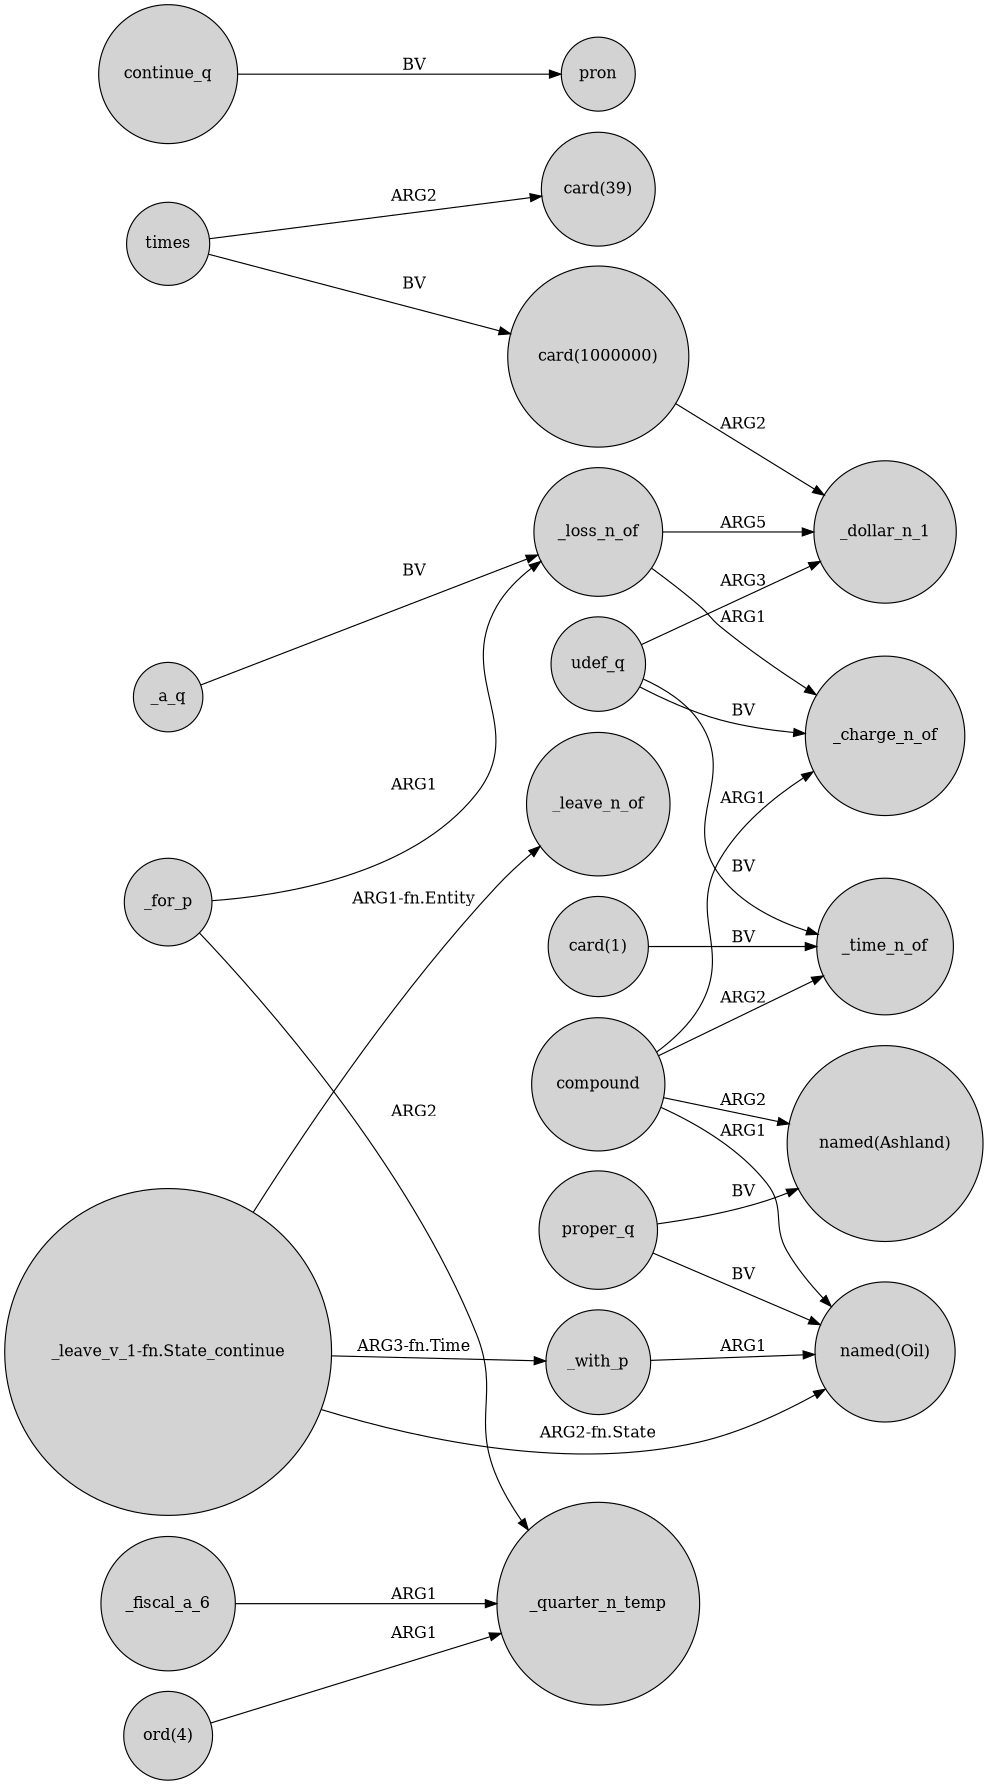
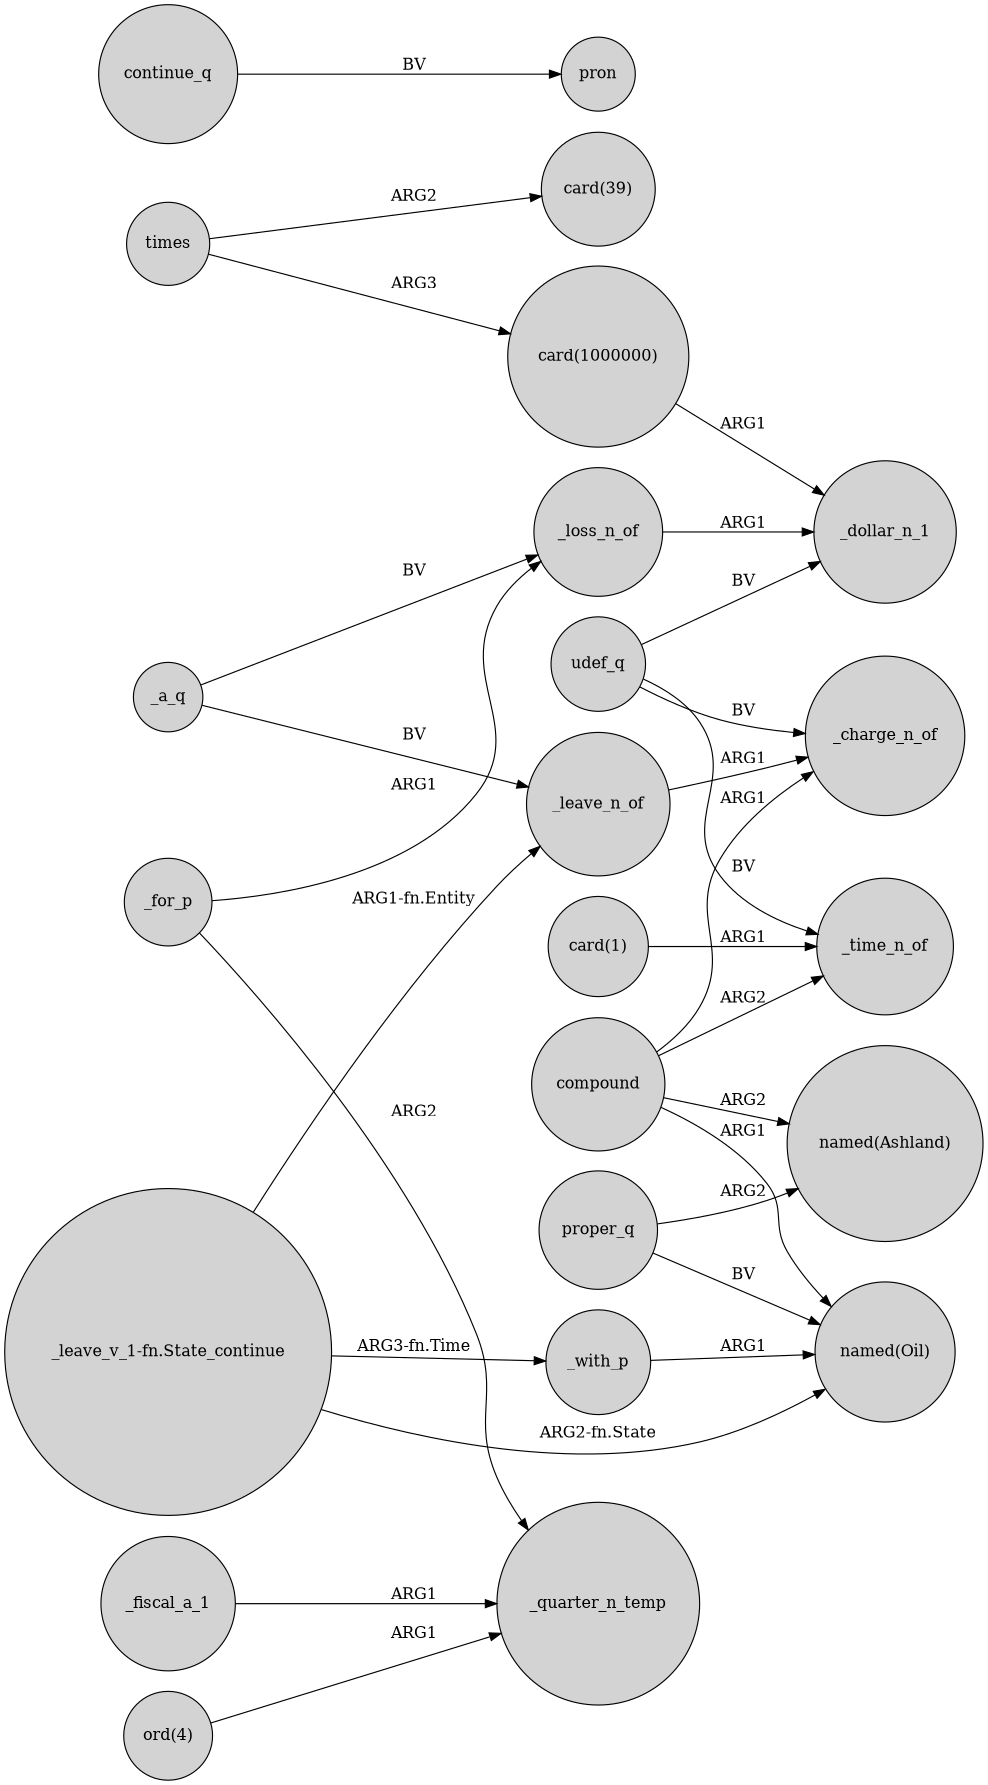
edge "times" -> "card(1000000)": label "BV" -> "ARG3"
edge "card(1000000)" -> "_dollar_n_1": label "ARG2" -> "ARG1"
edge "_loss_n_of" -> "_dollar_n_1": label "ARG5" -> "ARG1"
edge "udef_q" -> "_dollar_n_1": label "ARG3" -> "BV"
edge "_loss_n_of" -> "_charge_n_of": now "_leave_n_of" -> "_charge_n_of"
edge "_a_q" -> "_leave_n_of": added, label "BV"
edge "card(1)" -> "_time_n_of": label "BV" -> "ARG1"
edge "proper_q" -> "named(Ashland)": label "BV" -> "ARG2"
node "_fiscal_a_6": label "_fiscal_a_6" -> "_fiscal_a_1"
